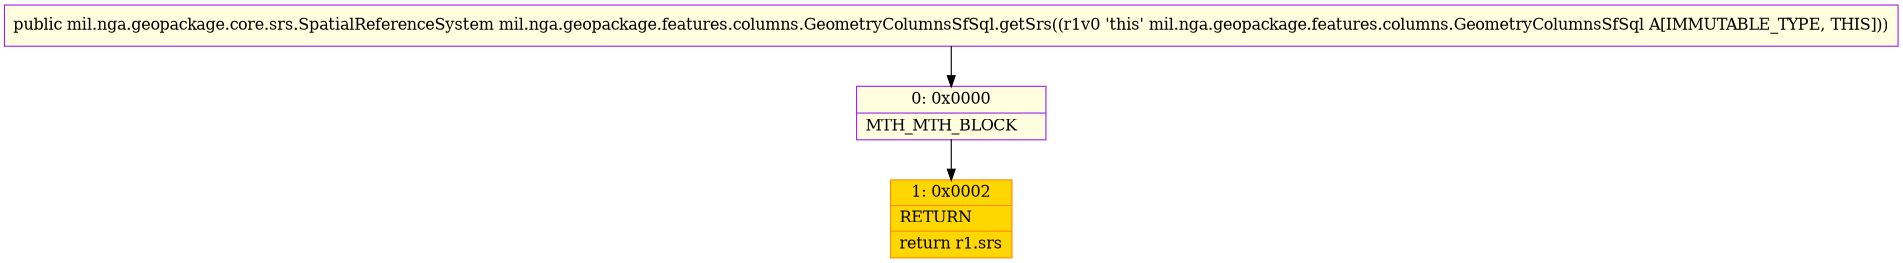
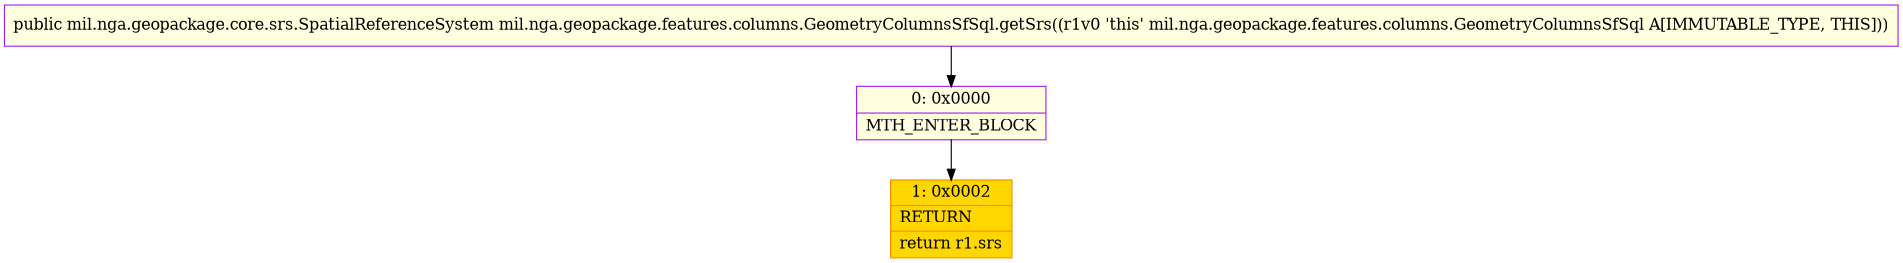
node "0: 0x0000": text "MTH_MTH_BLOCK" -> "MTH_ENTER_BLOCK"
